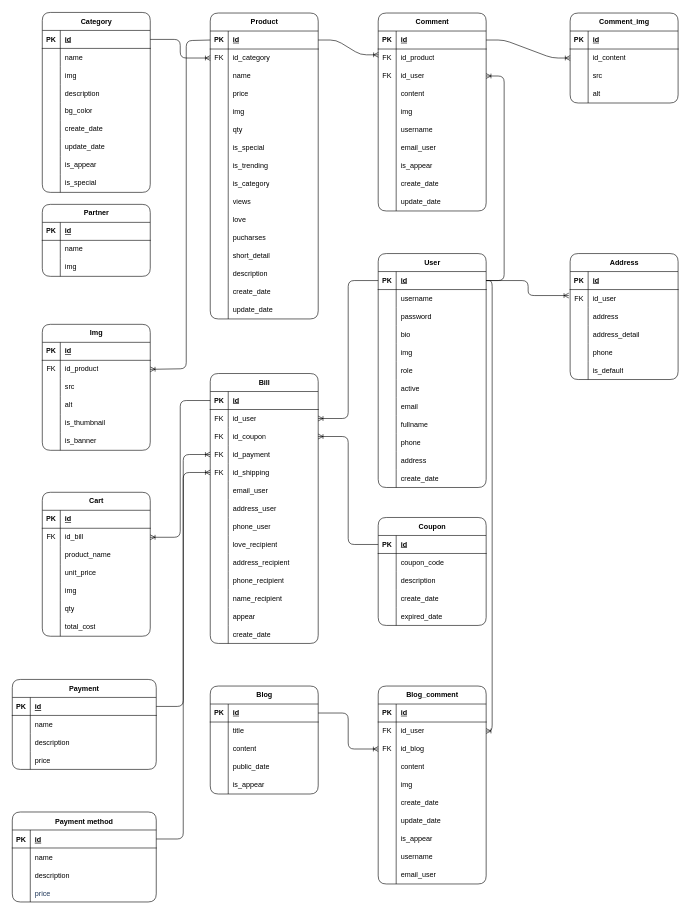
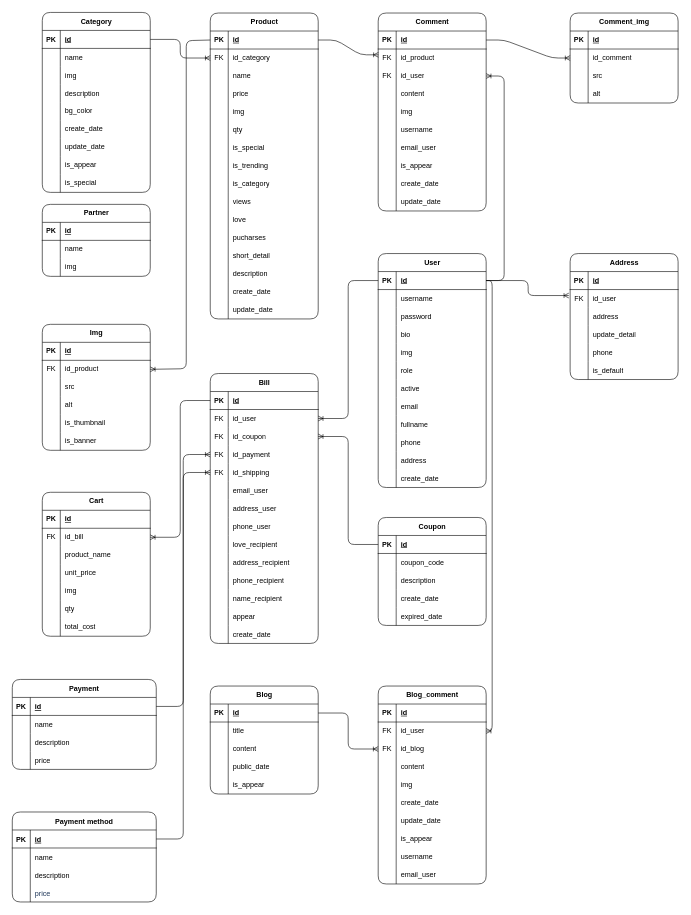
node "id_content": label "id_content" -> "id_comment"
node "address_detail": label "address_detail" -> "update_detail"
